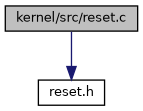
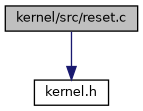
node "reset.h": label "reset.h" -> "kernel.h"
